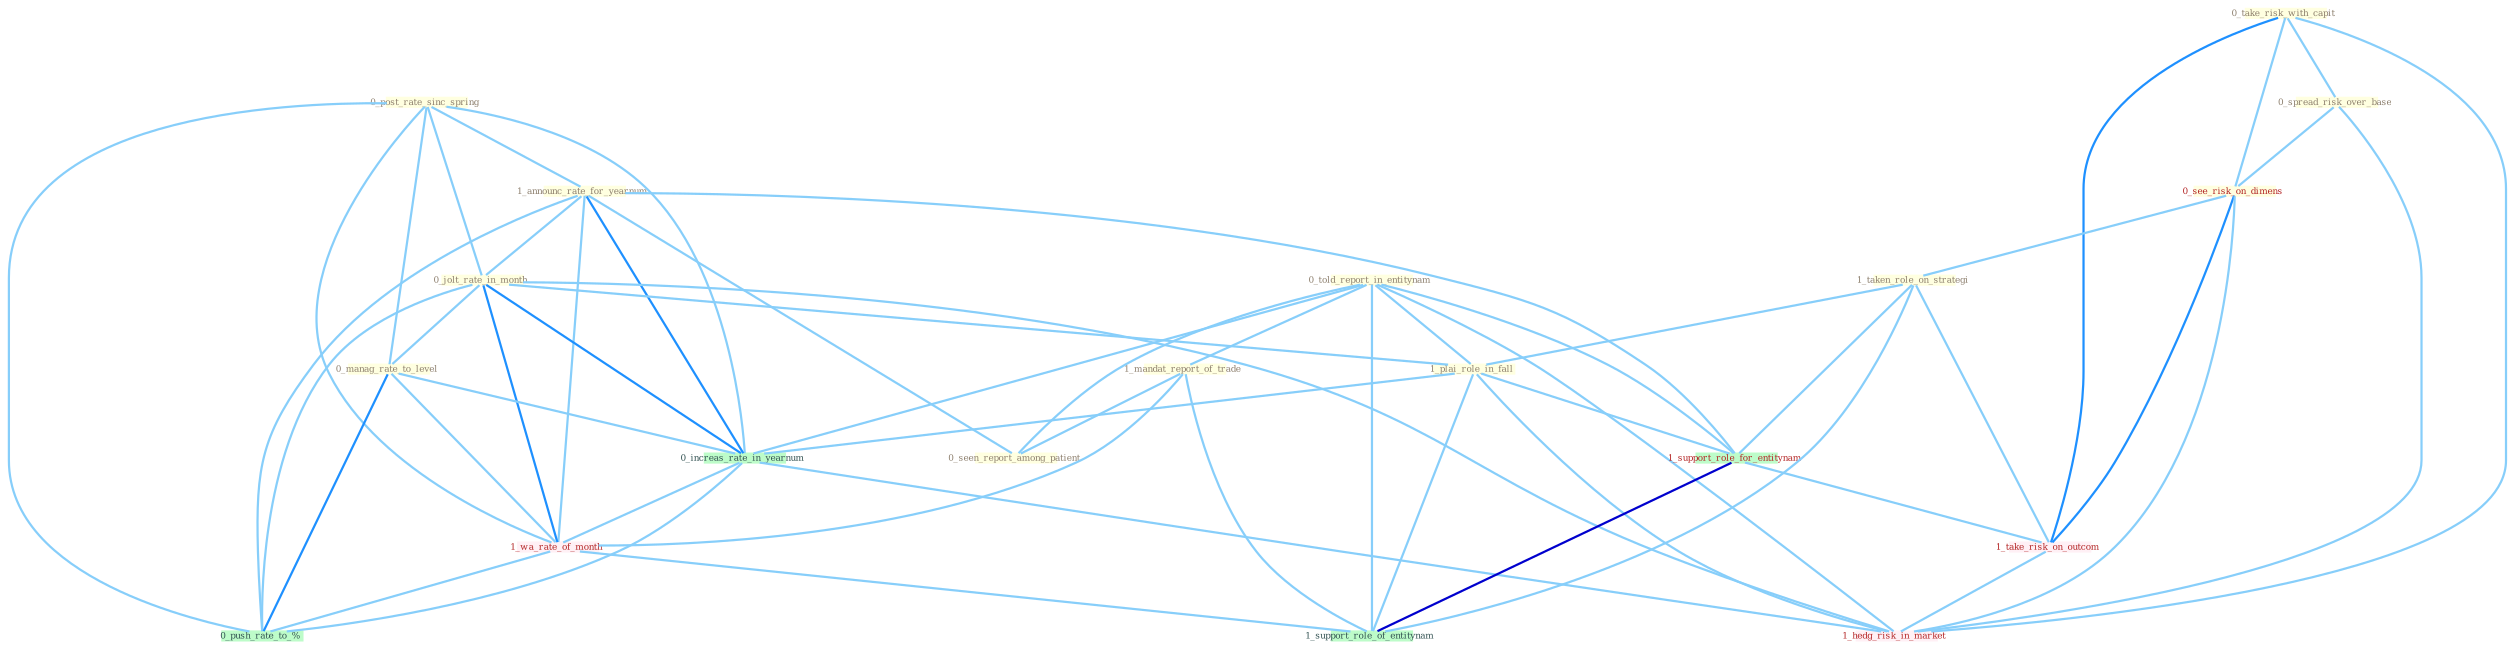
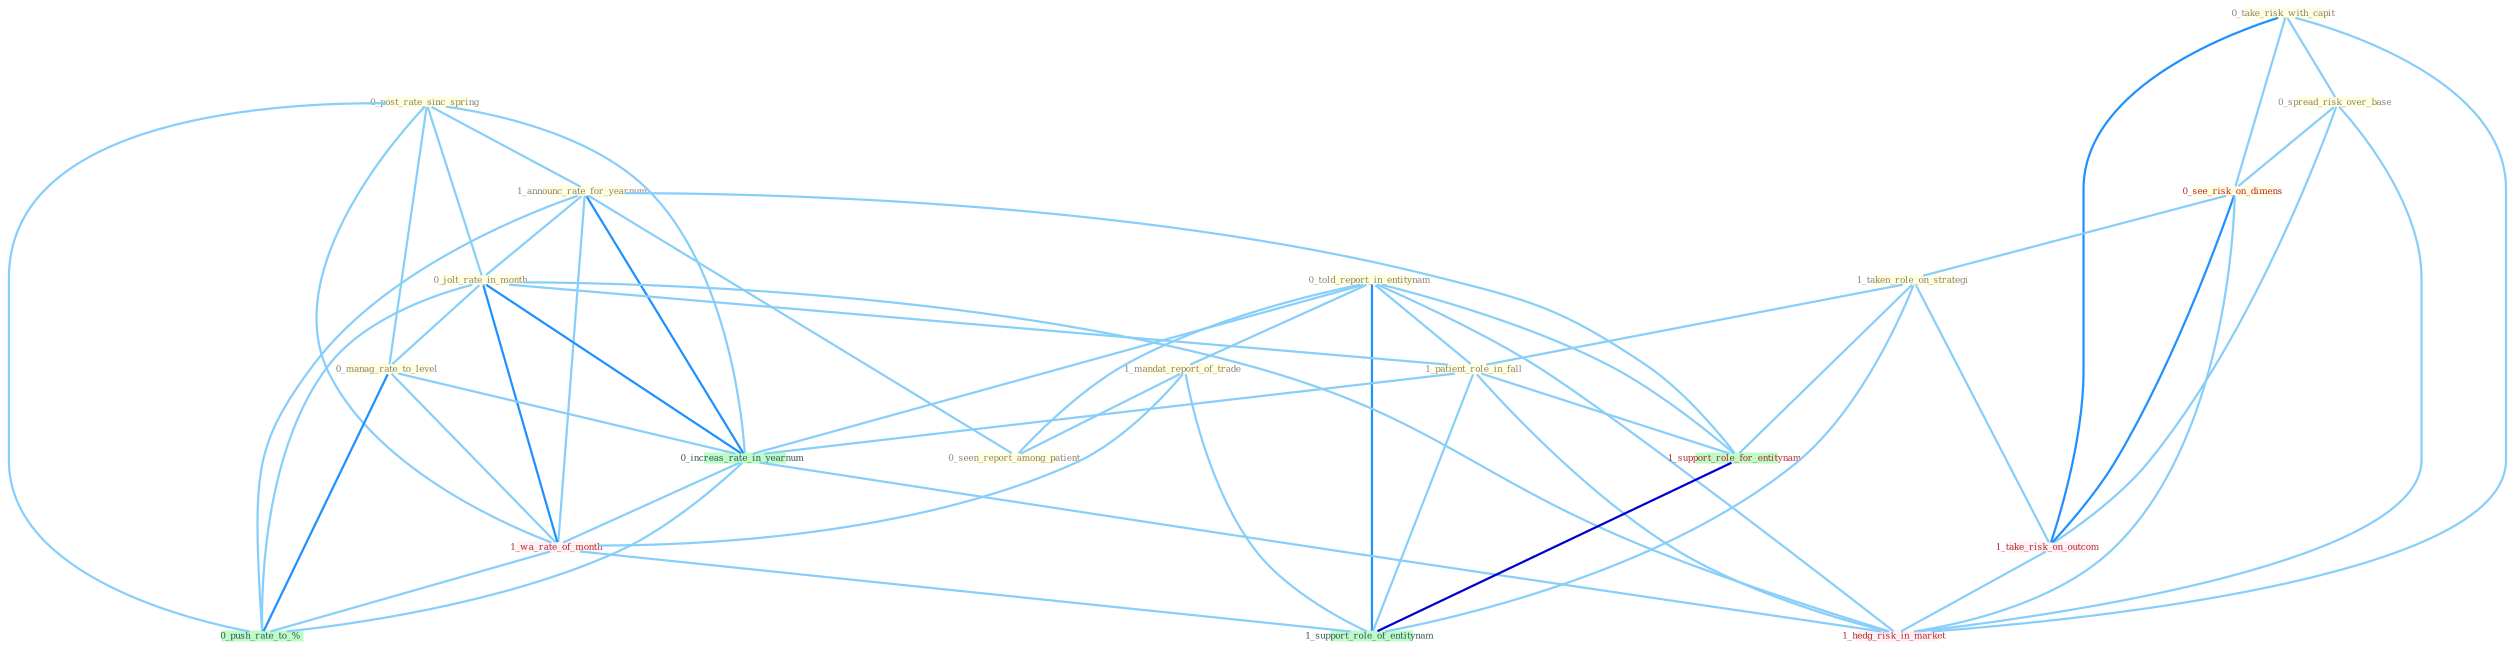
node "1_plai_role_in_fall": label "1_plai_role_in_fall" -> "1_patient_role_in_fall"
edge "0_told_report_in_entitynam" -- "1_support_role_of_entitynam": color #87cefa -> #1e90ff
edge "1_support_role_for_entitynam" -- "1_take_risk_on_outcom": now "0_spread_risk_over_base" -- "1_take_risk_on_outcom"
